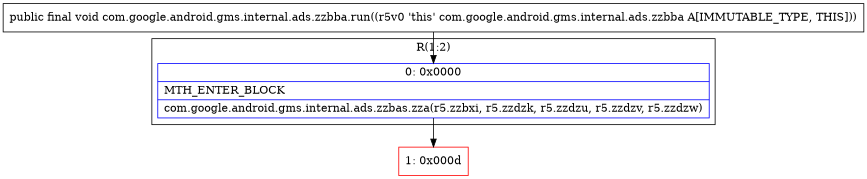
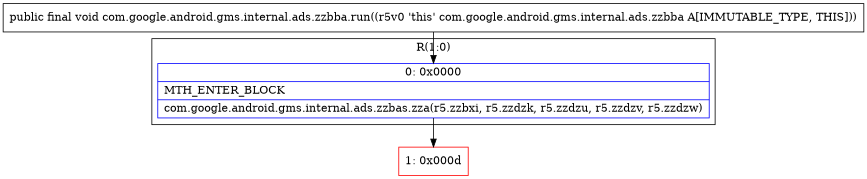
cluster "R(1:2)": label "R(1:2)" -> "R(1:0)"
